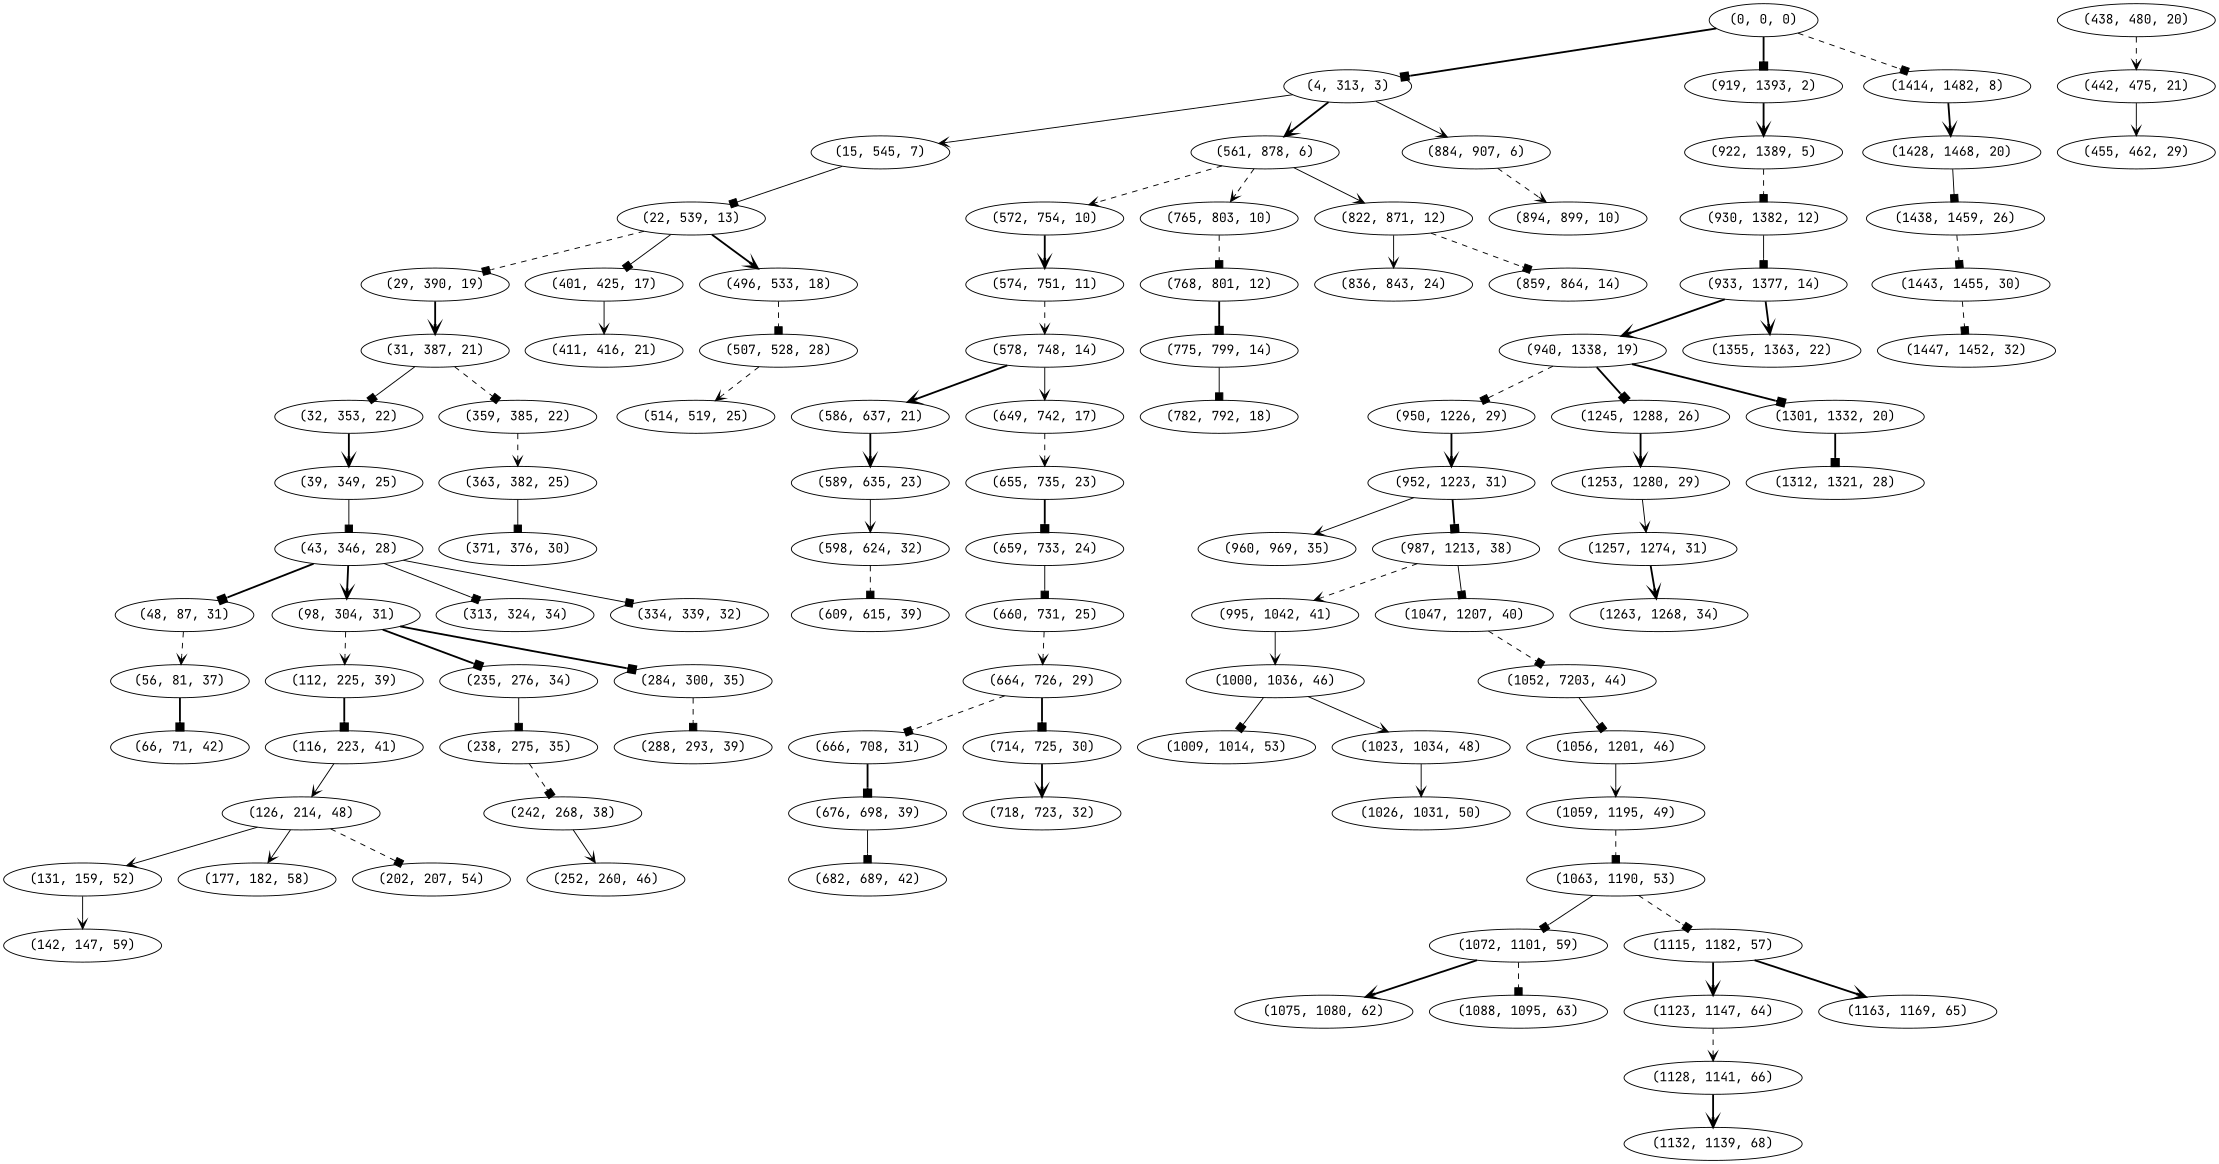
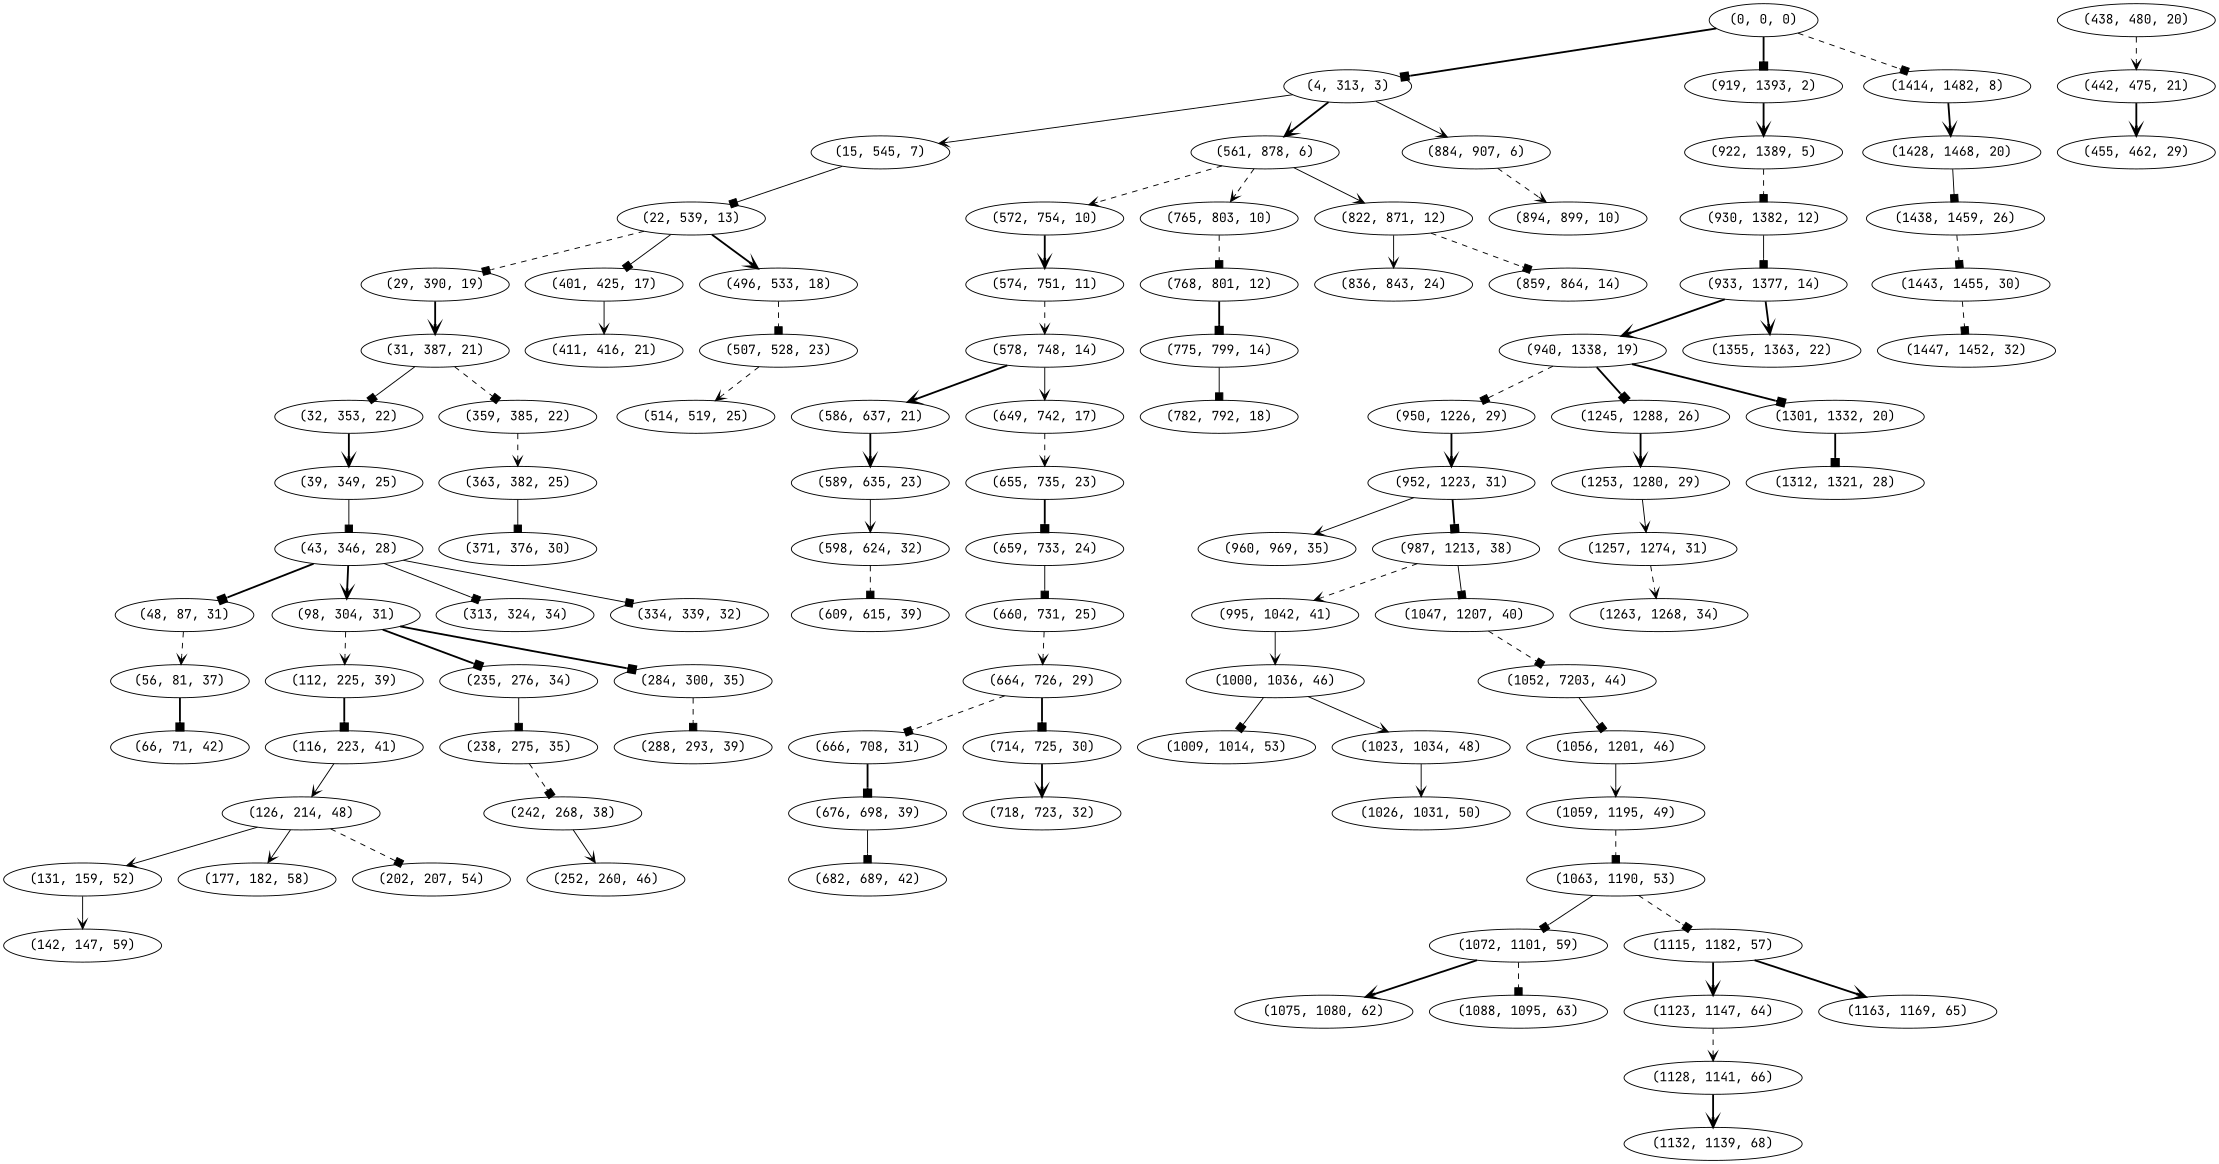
edge "(442, 475, 21)" -> "(455, 462, 29)": style solid -> bold
node "(507, 528, 28)": label "(507, 528, 28)" -> "(507, 528, 23)"
edge "(1257, 1274, 31)" -> "(1263, 1268, 34)": style bold -> dashed
